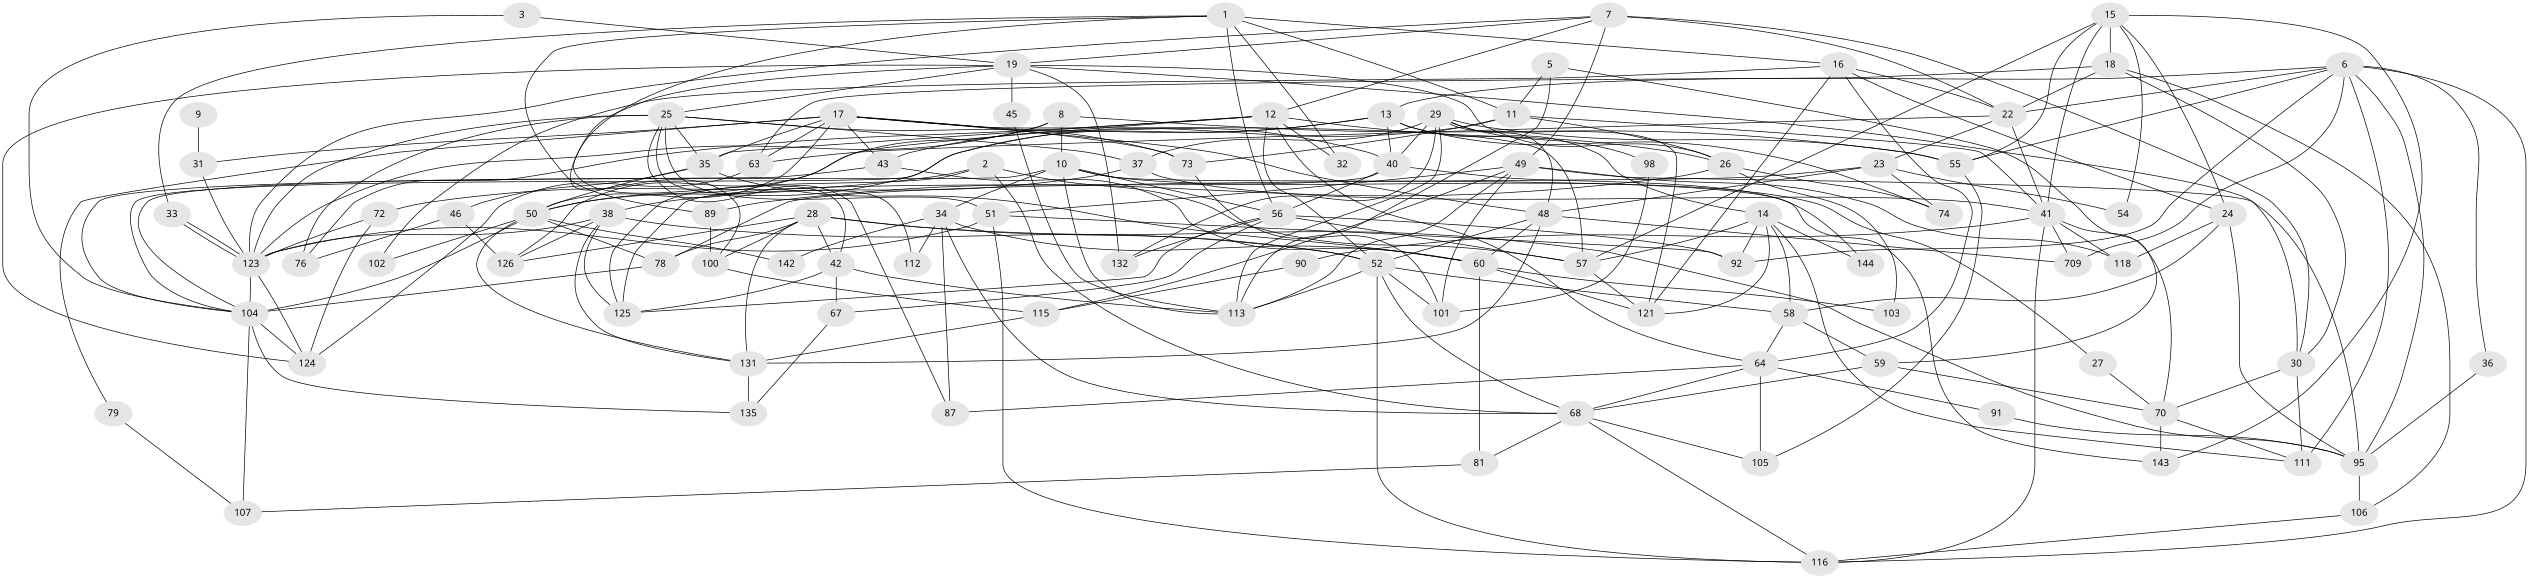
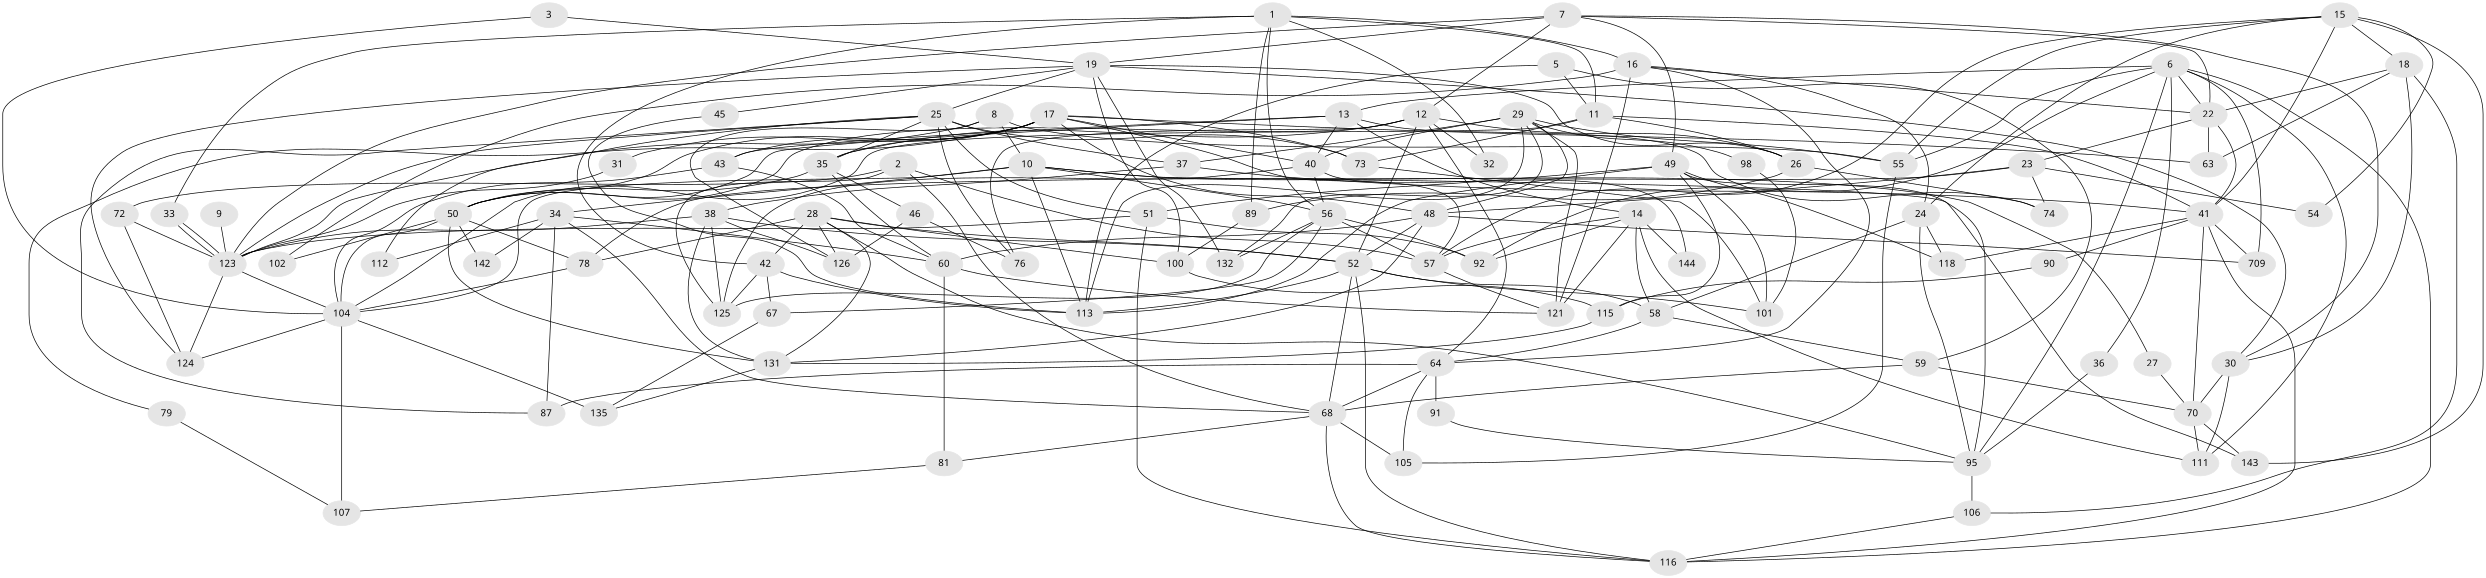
edge "9" -- "31": now "9" -- "123"
edge "63" -- "124": removed
node "103": removed
